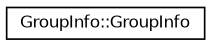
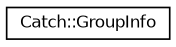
node "GroupInfo::GroupInfo": label "GroupInfo::GroupInfo" -> "Catch::GroupInfo"
